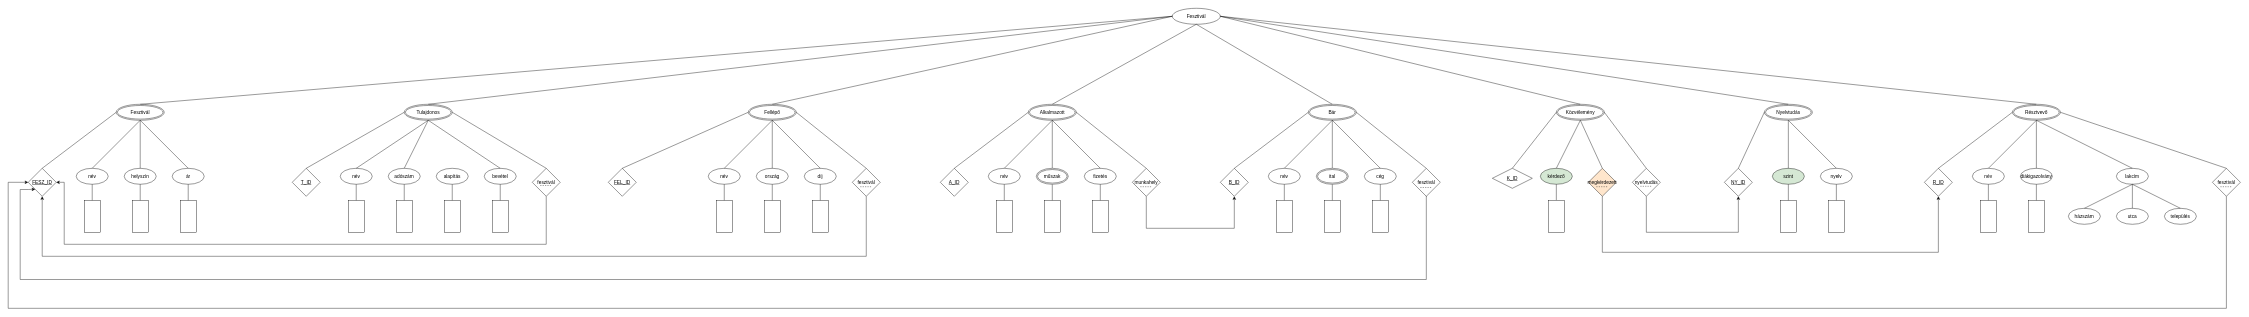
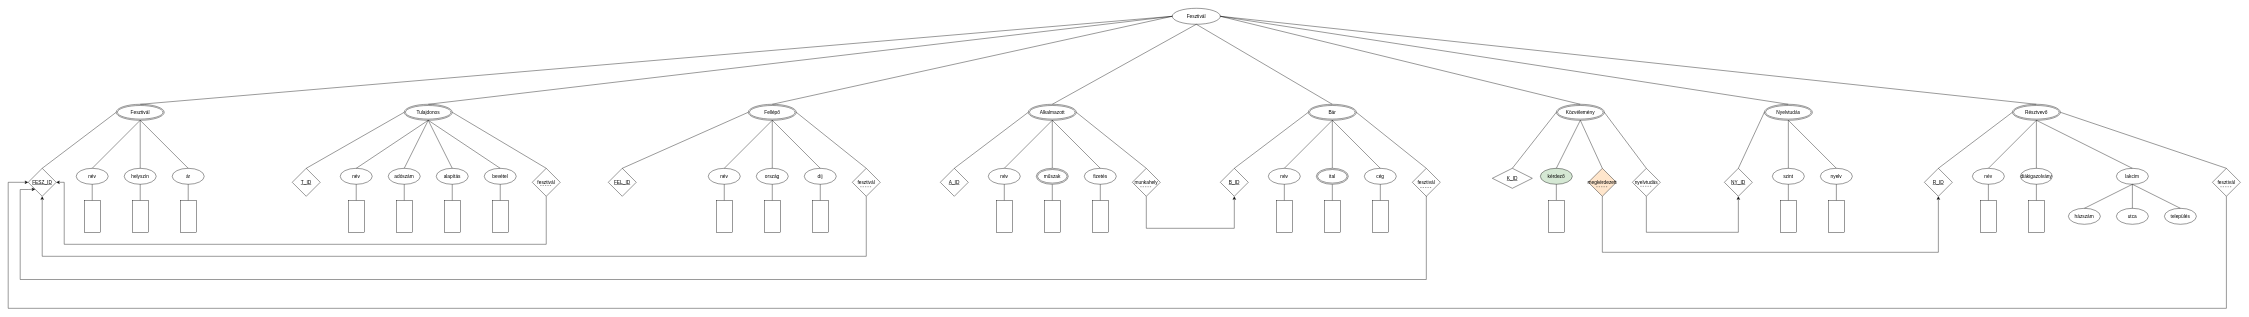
edge "Tulajdonos" -- "alapítás": added
node "szint": fillcolor #d5e8d4 -> #ffffff
